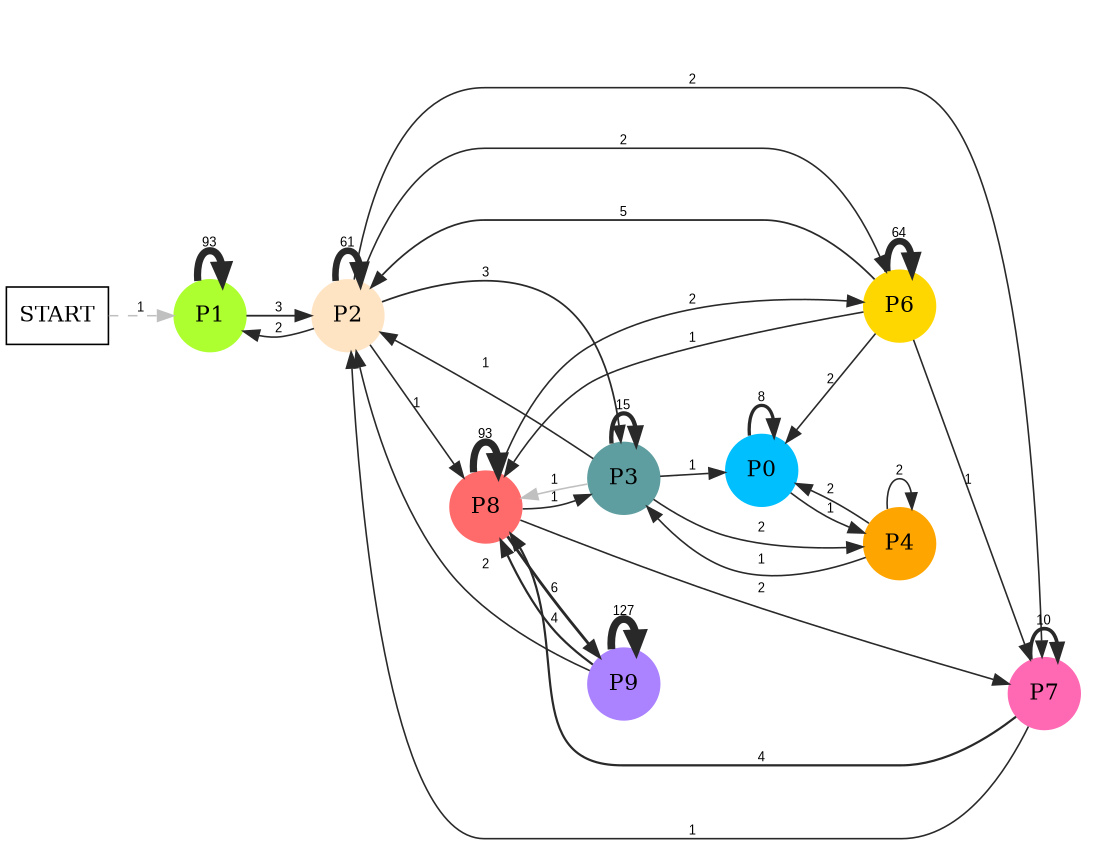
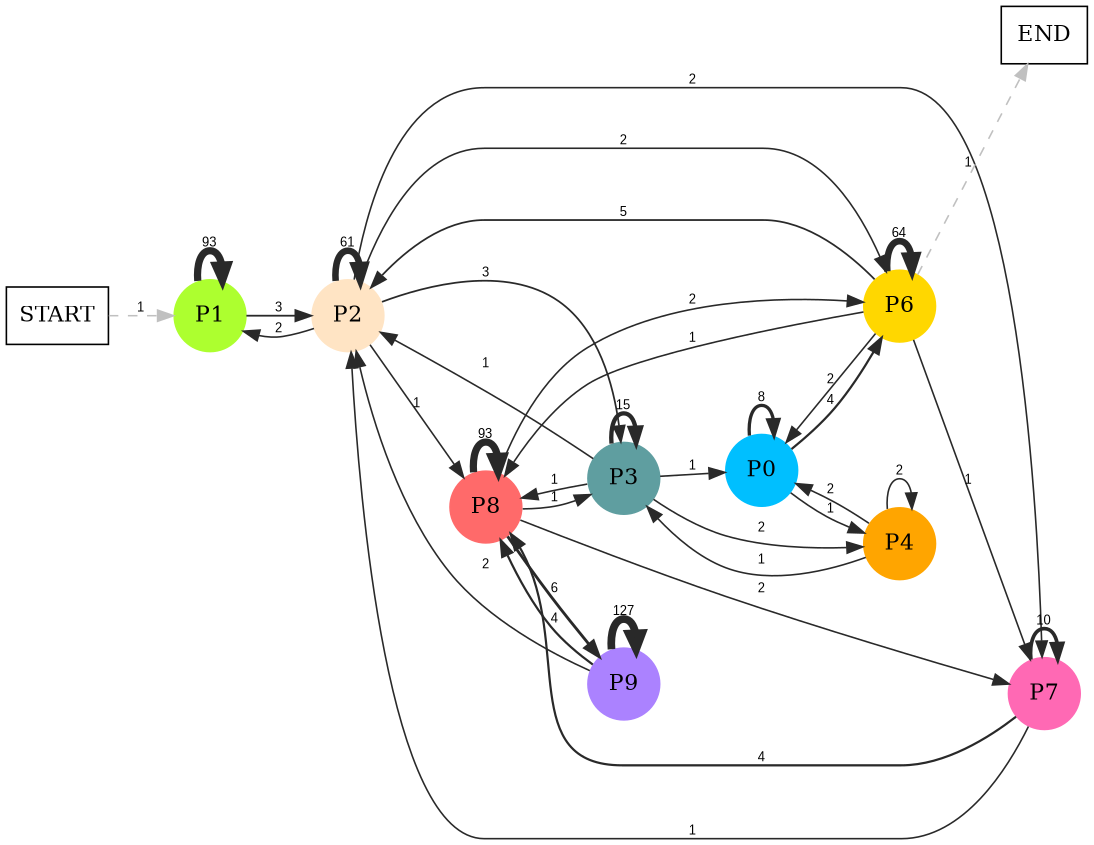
node "END": added
edge "P0" -> "P6": added, label "4"
edge "P3" -> "P8": color grey -> grey16
